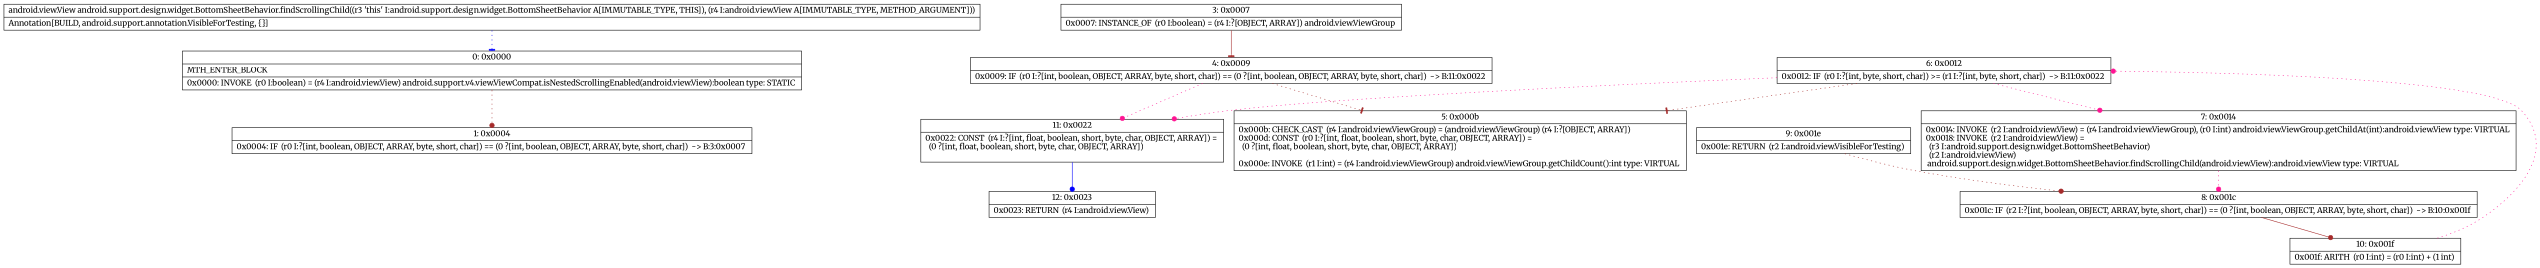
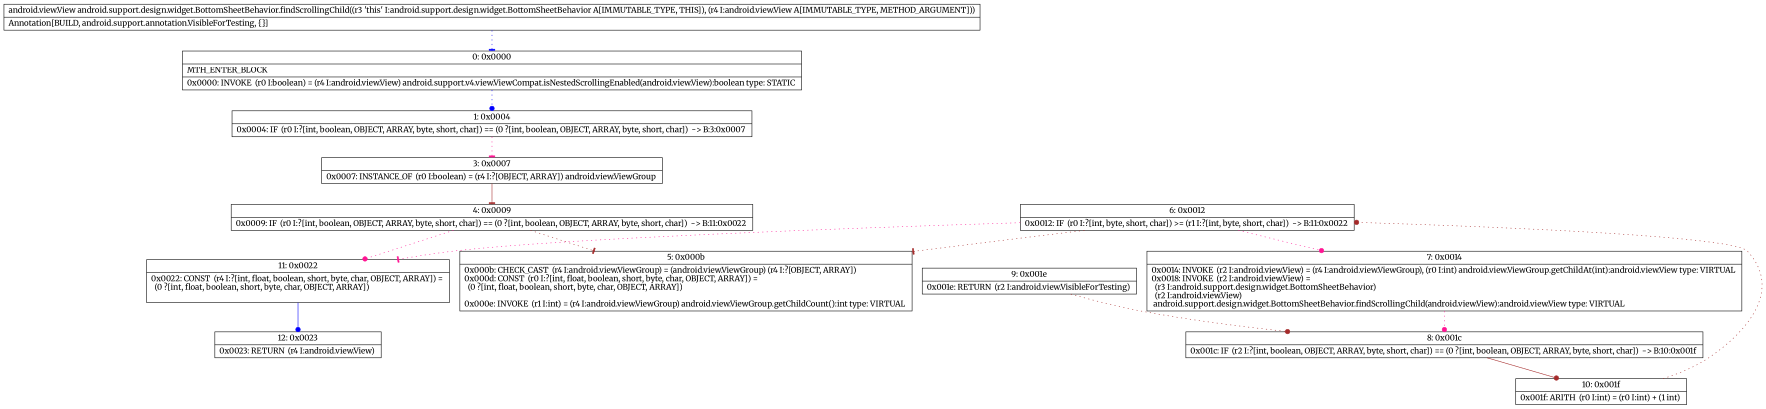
edge "10: 0x001f" -> "6: 0x0012": color deeppink -> brown
edge "6: 0x0012" -> "11: 0x0022": arrowhead dot -> tee
edge "0: 0x0000" -> "1: 0x0004": color brown -> blue
edge "1: 0x0004" -> "3: 0x0007": added
